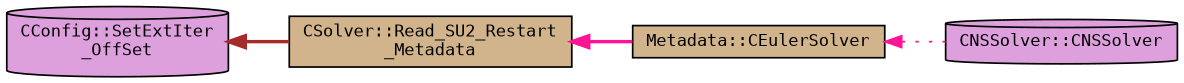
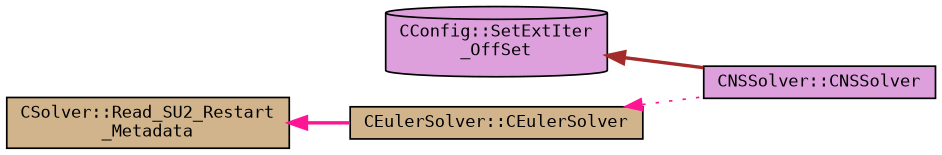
edge "CSolver::Read_SU2_Restart _Metadata" -> "CConfig::SetExtIter _OffSet": now "CNSSolver::CNSSolver" -> "CConfig::SetExtIter _OffSet"
node "Metadata::CEulerSolver": label "Metadata::CEulerSolver" -> "CEulerSolver::CEulerSolver"
node "CNSSolver::CNSSolver": shape cylinder -> box
